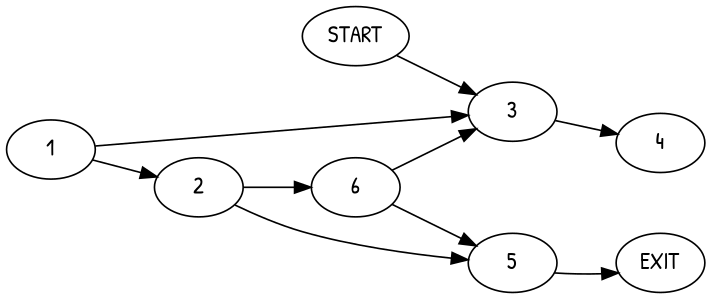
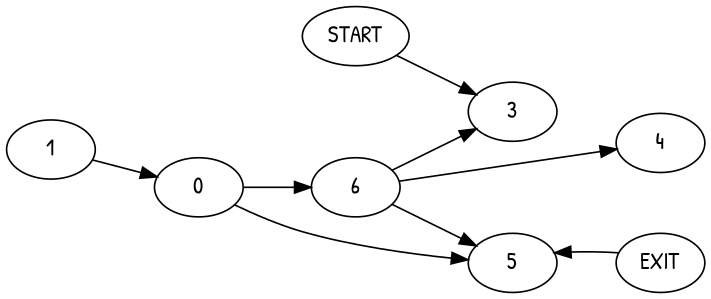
edge "3" -> "4": now "6" -> "4"
edge "1" -> "3": removed
node "2": label "2" -> "0"
edge "5" -> "EXIT": reversed
